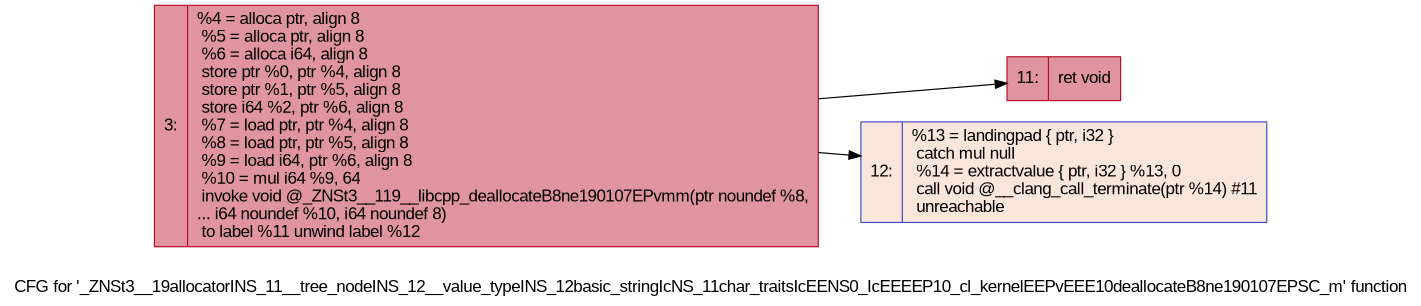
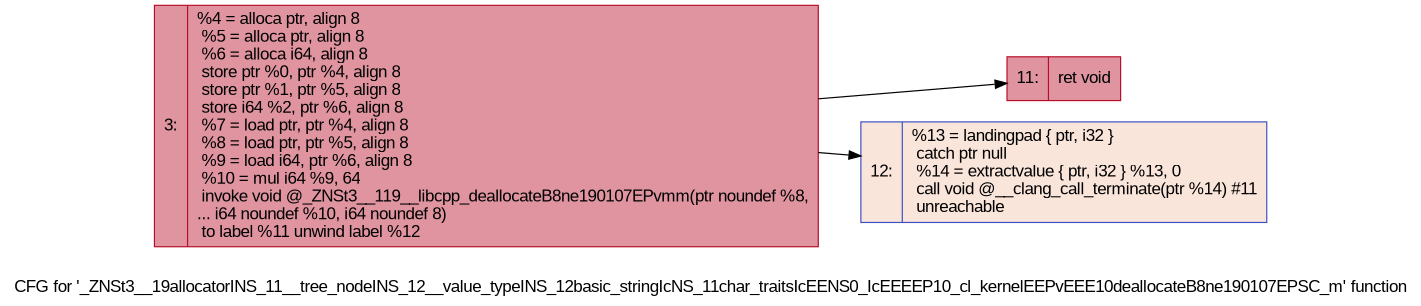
node "12:": text "catch mul null" -> "catch ptr null"
